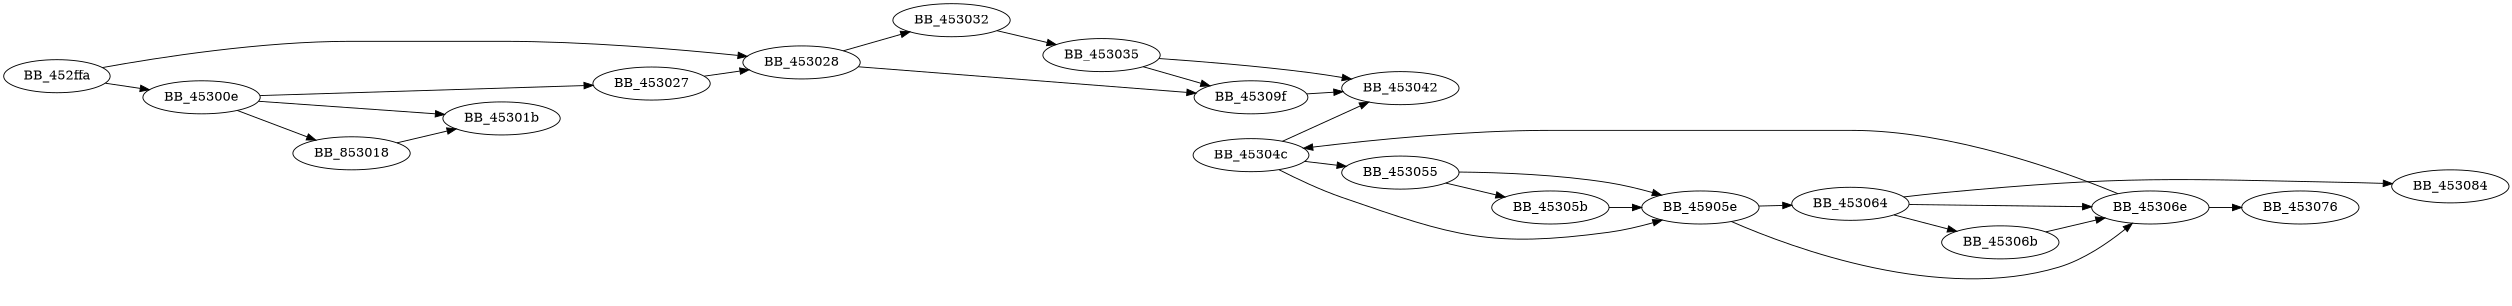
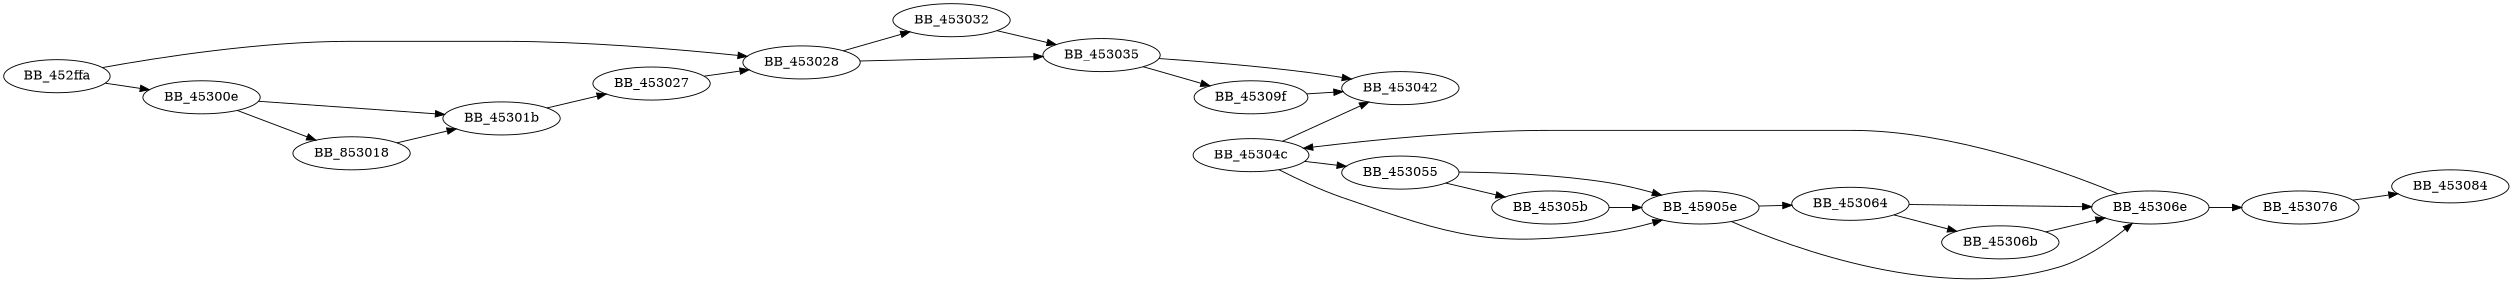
edge "BB_453028" -> "BB_45309f": now "BB_453028" -> "BB_453035"
edge "BB_45300e" -> "BB_453027": now "BB_45301b" -> "BB_453027"
edge "BB_453064" -> "BB_453084": now "BB_453076" -> "BB_453084"
